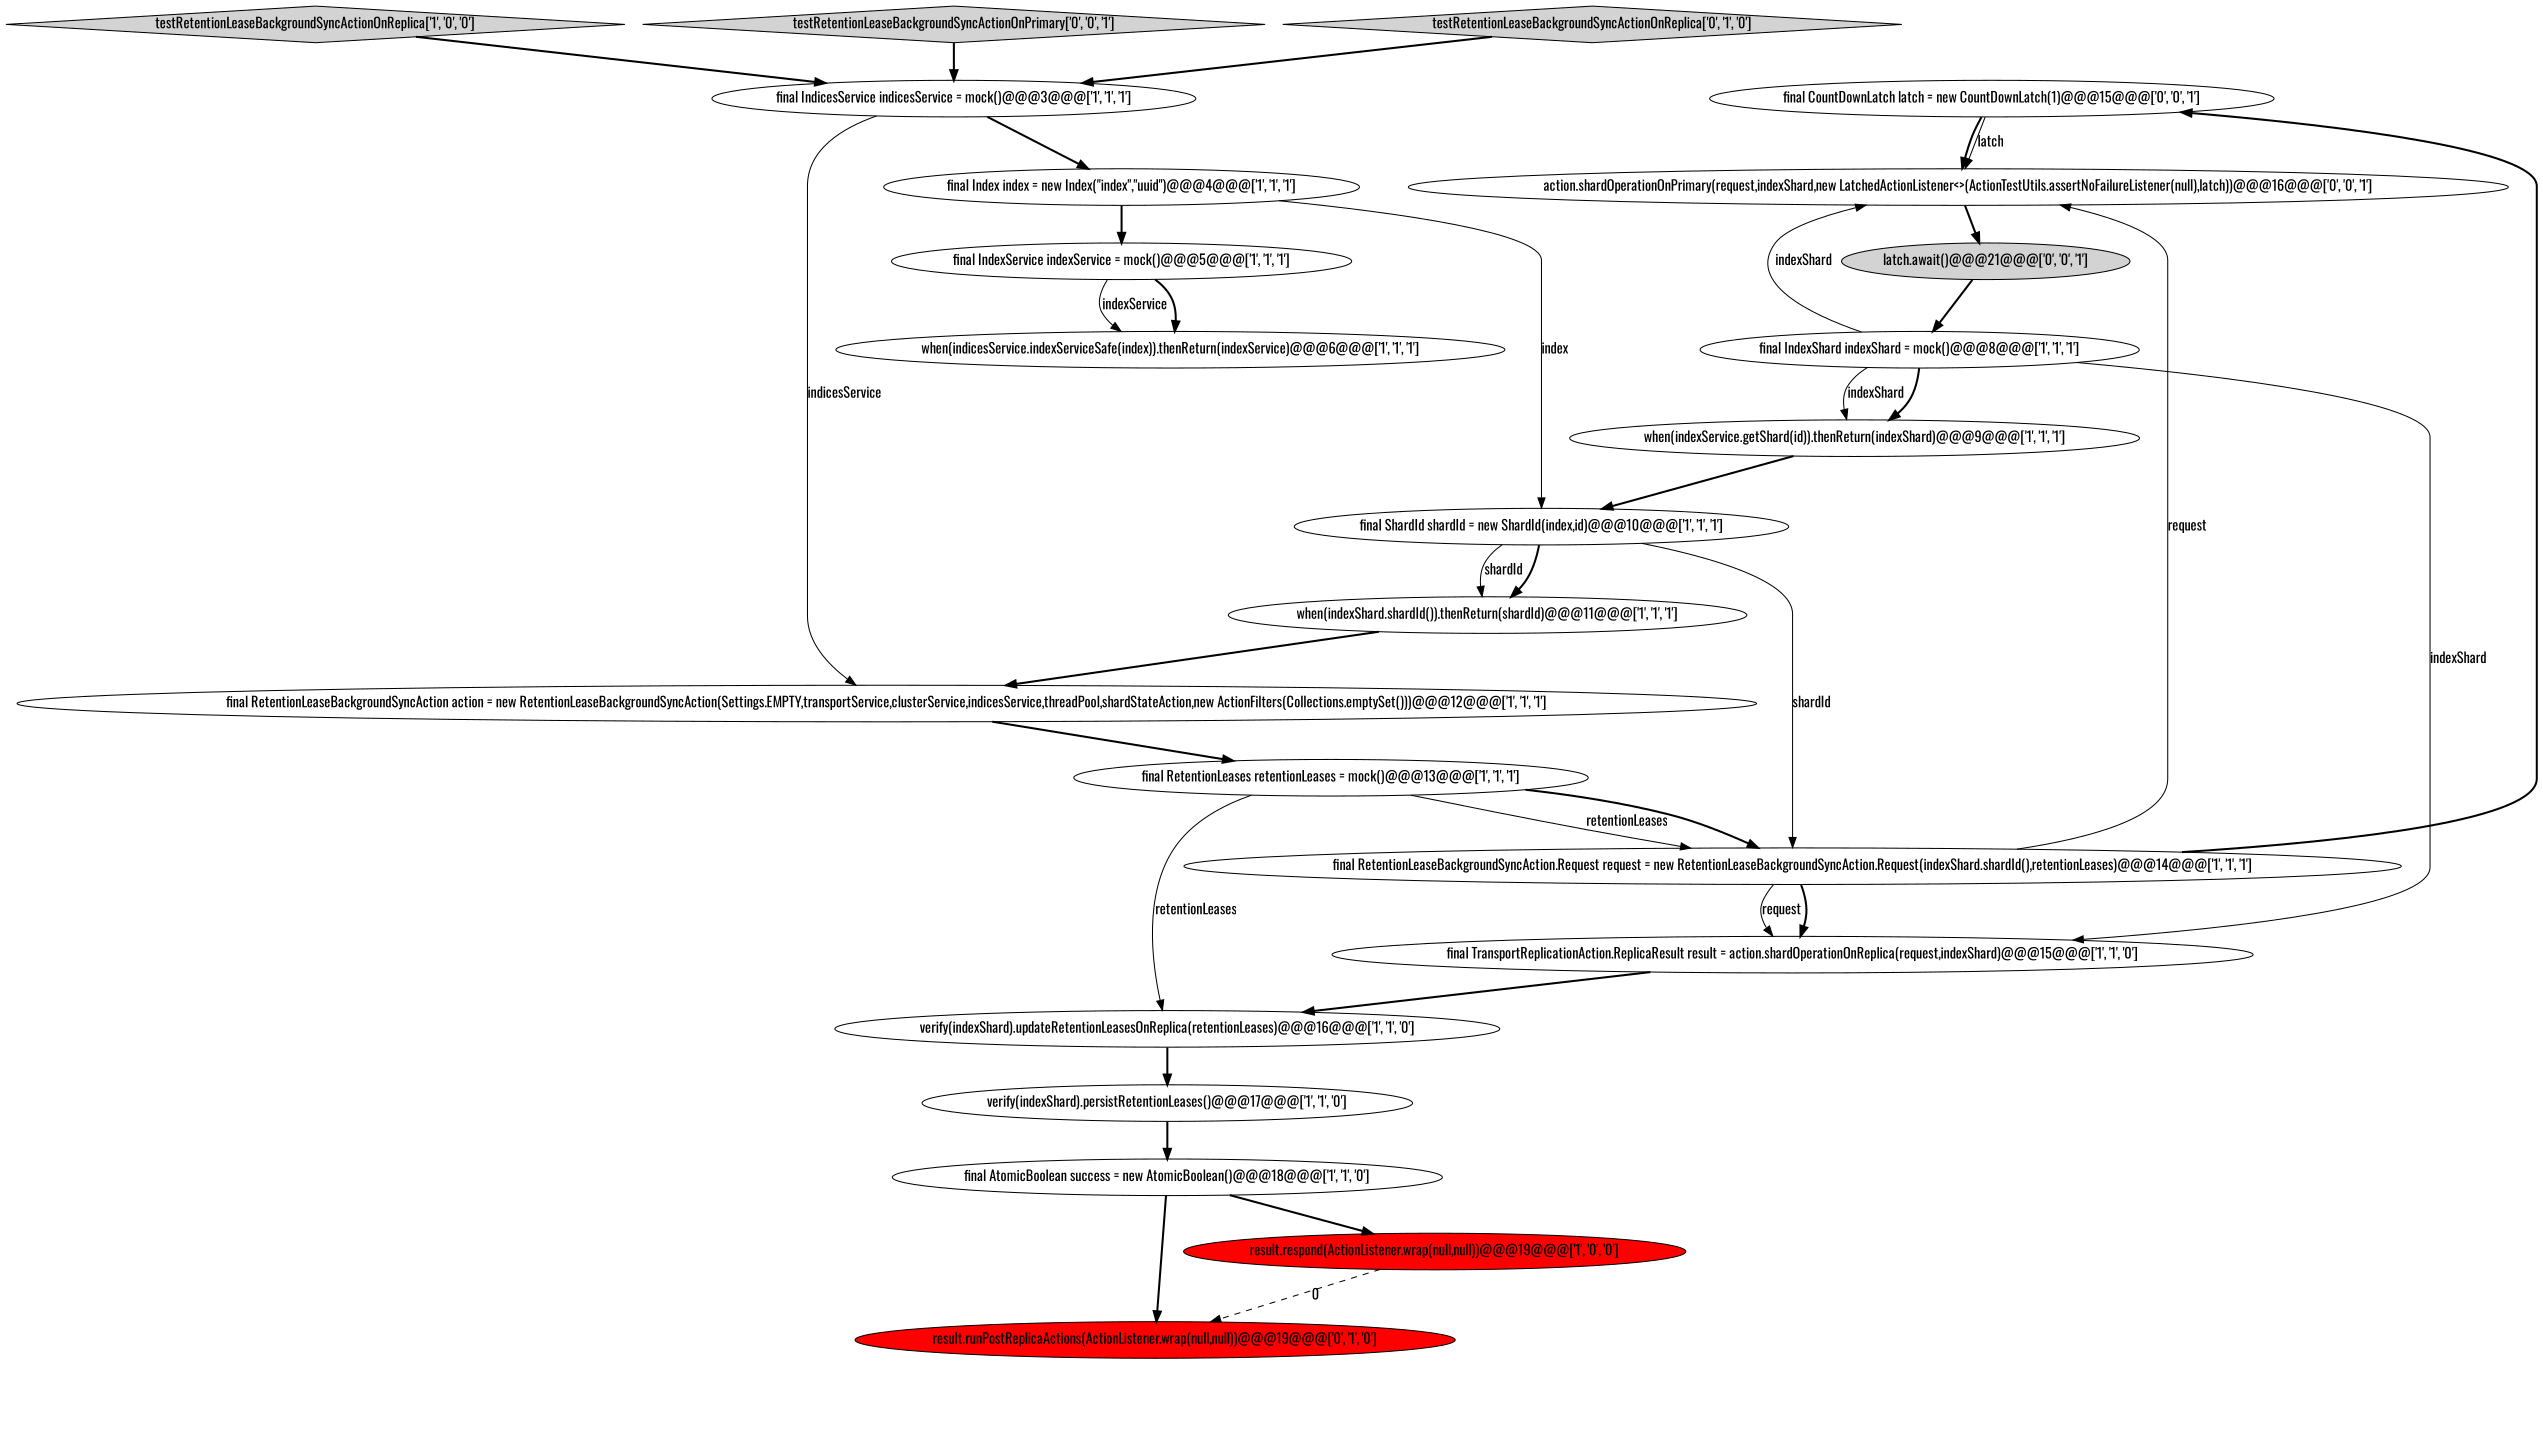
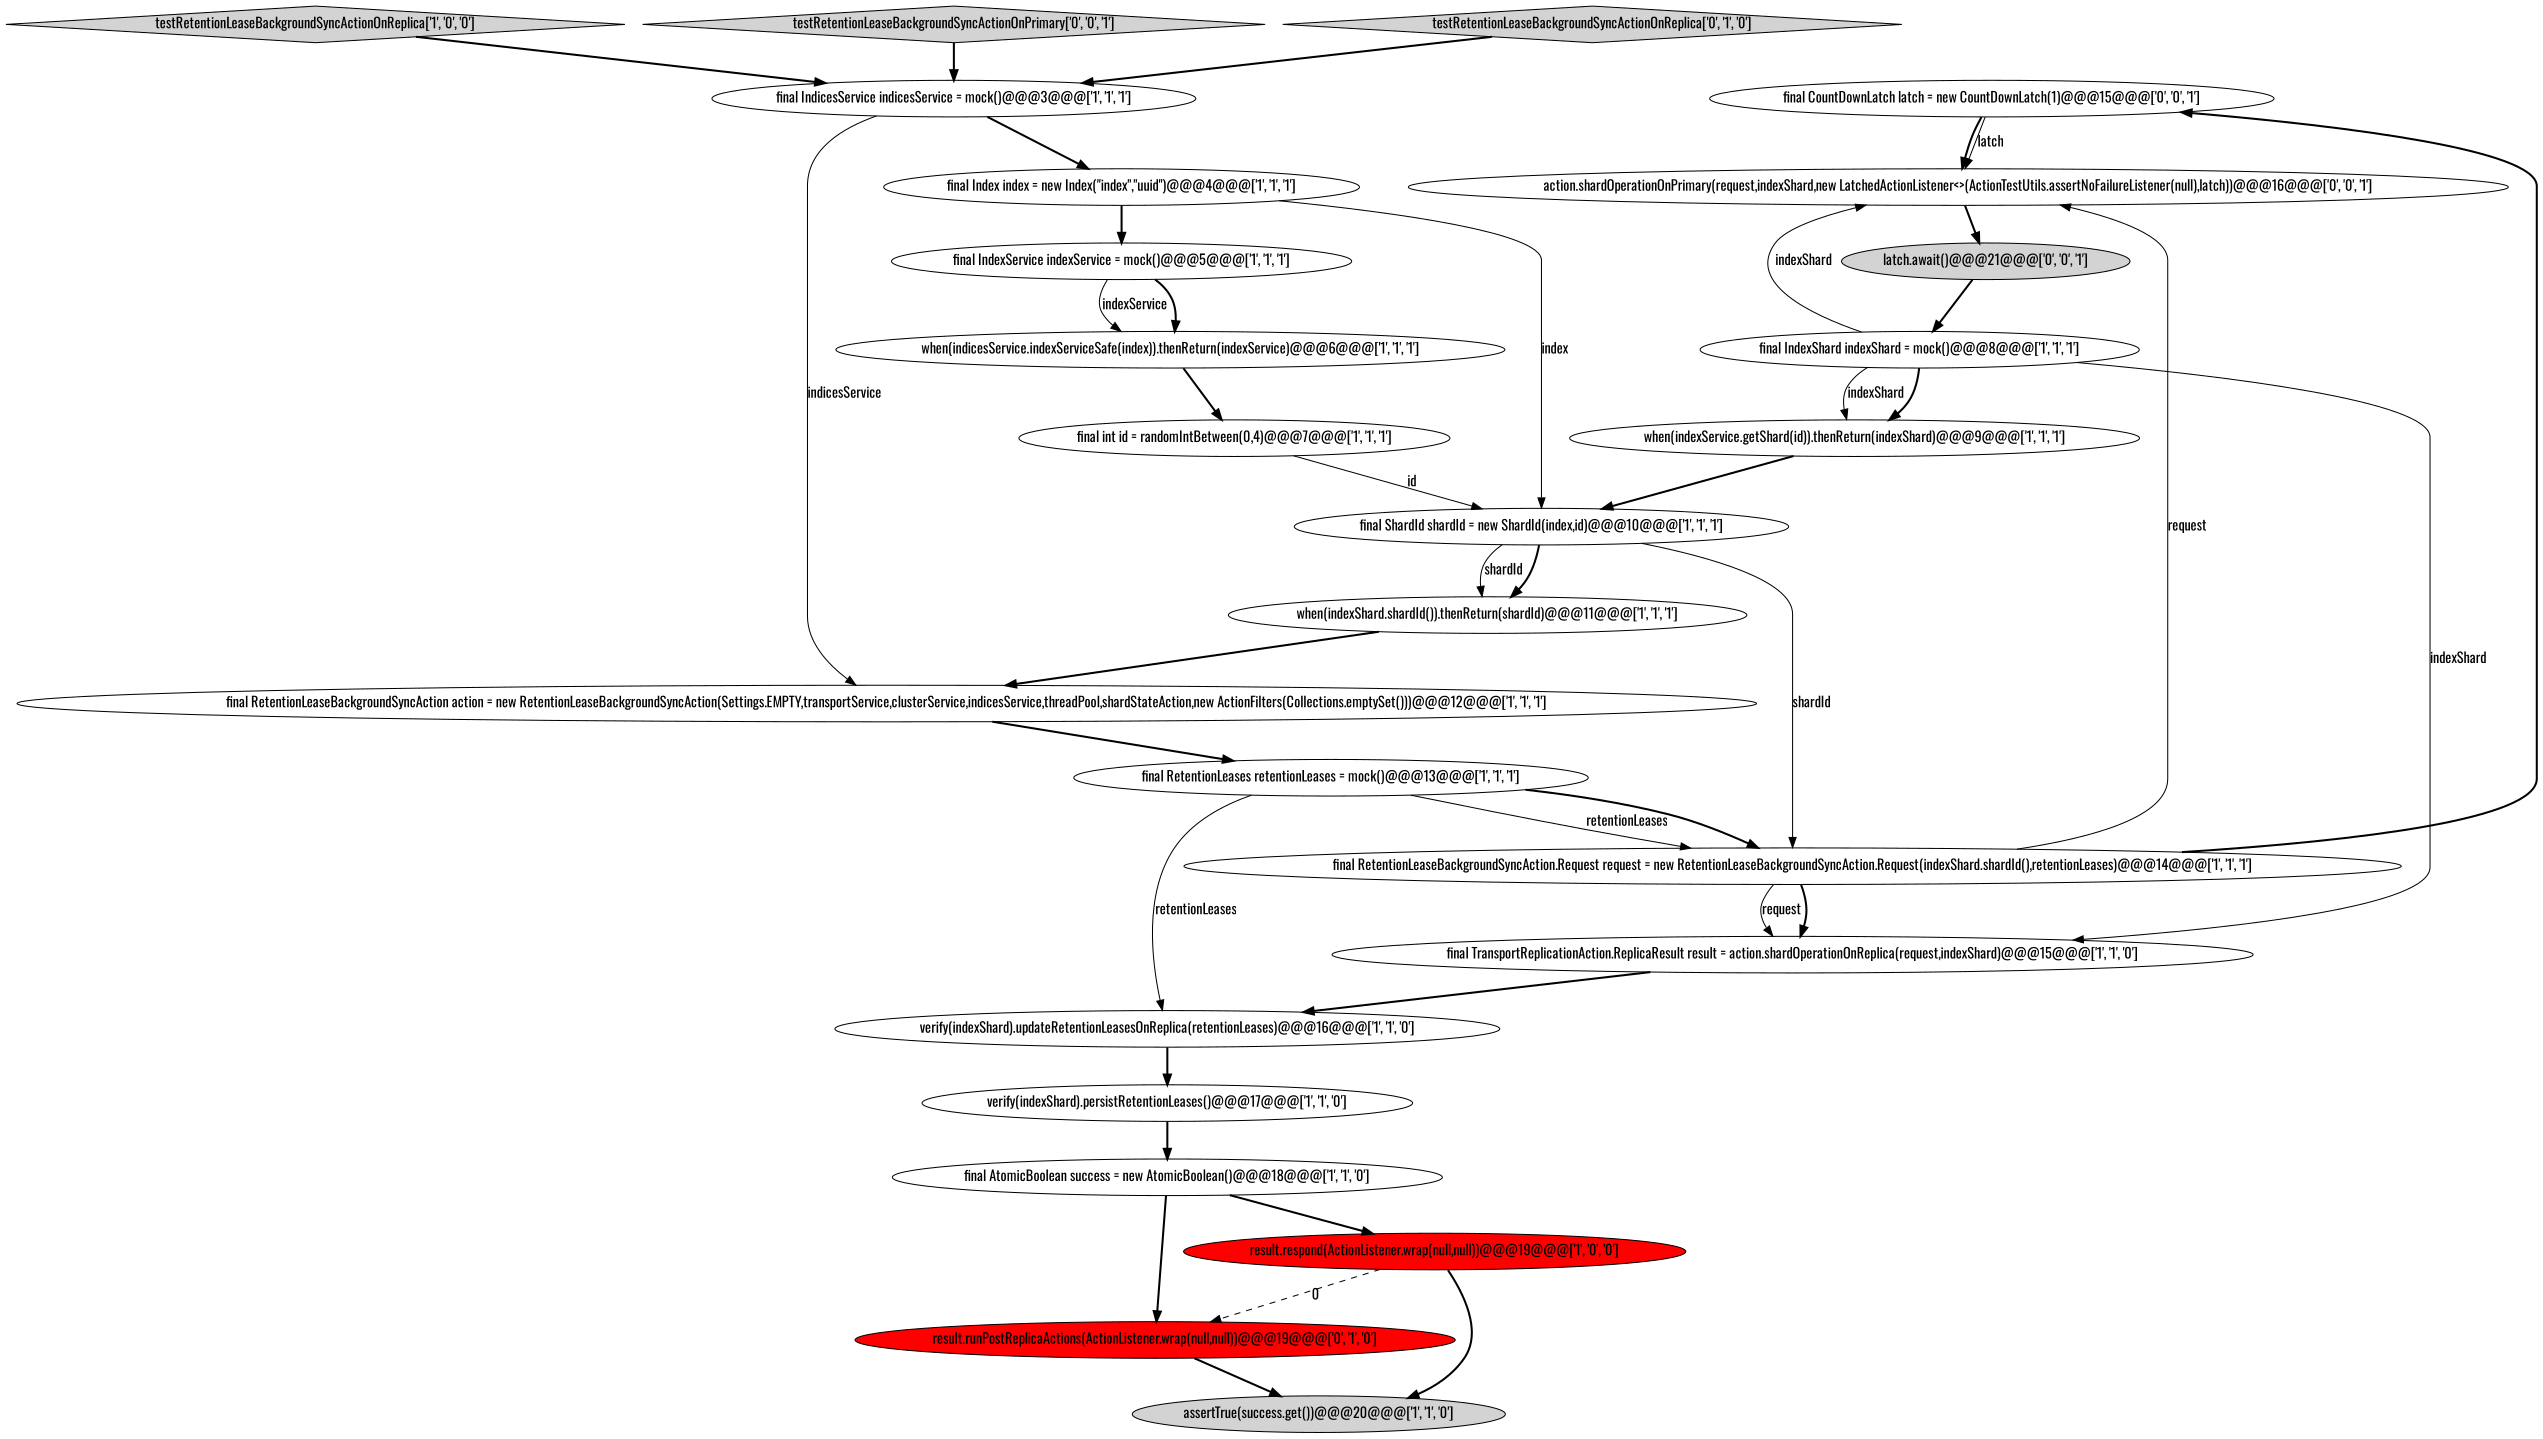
node "final int id = randomIntBetween(0,4)@@@7@@@['1', '1', '1']": added
node "assertTrue(success.get())@@@20@@@['1', '1', '0']": added
